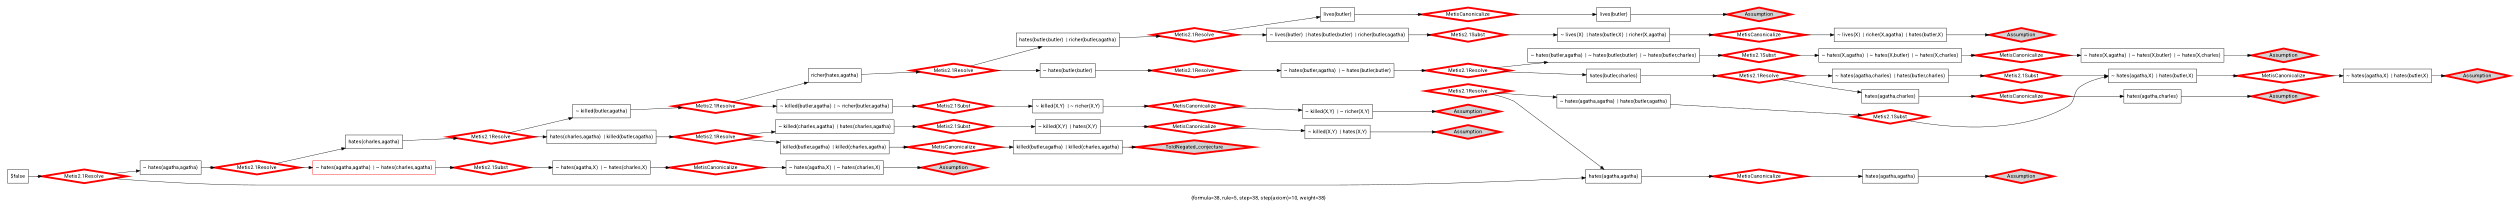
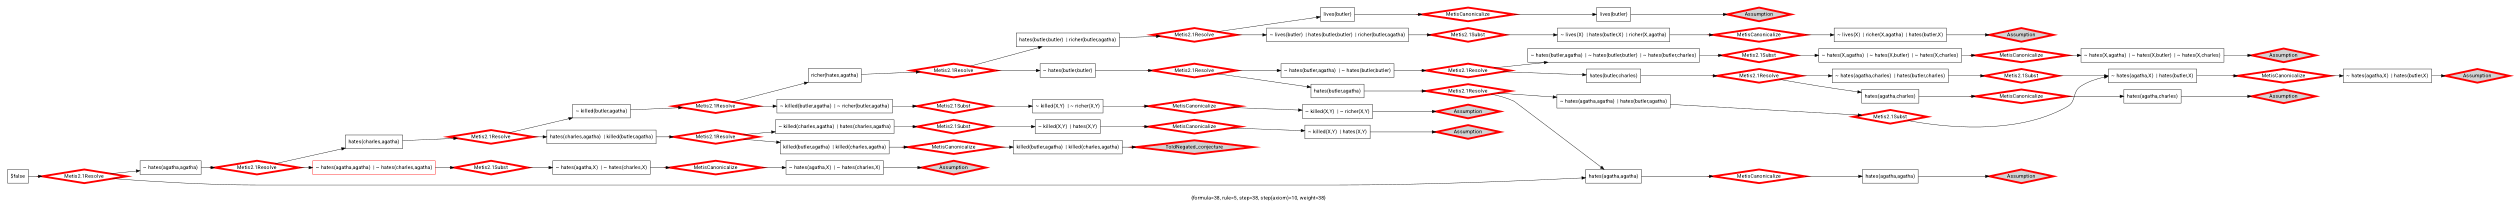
node "hates(butler,agatha)": added
